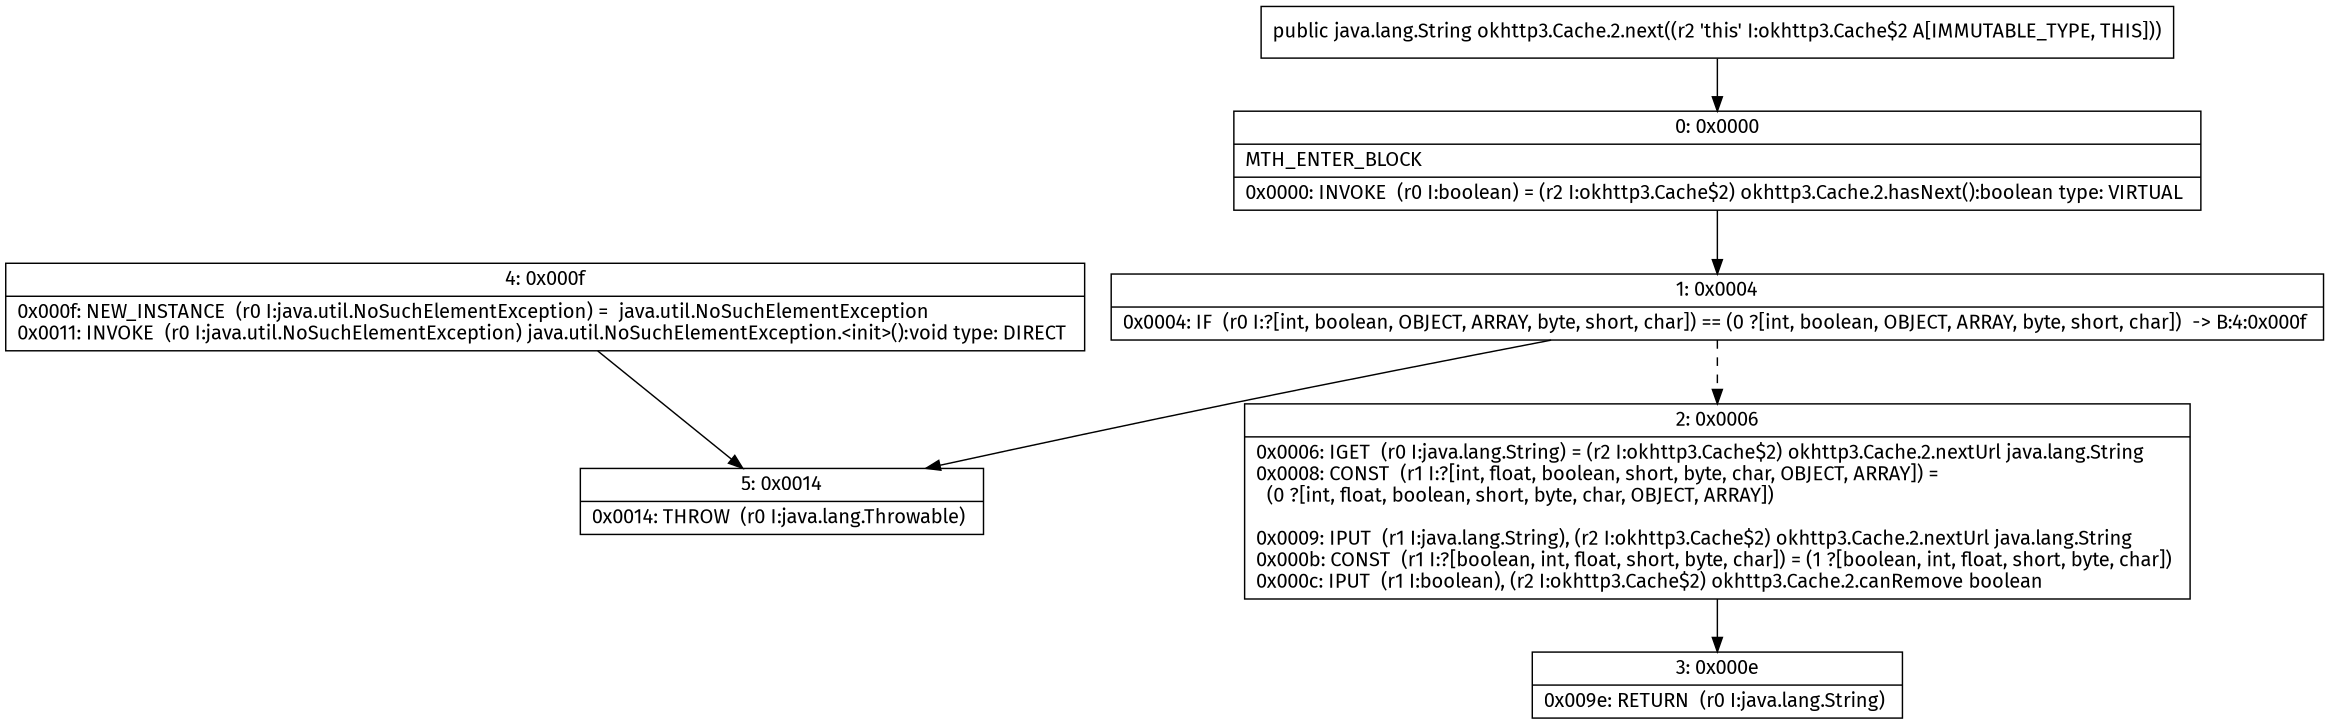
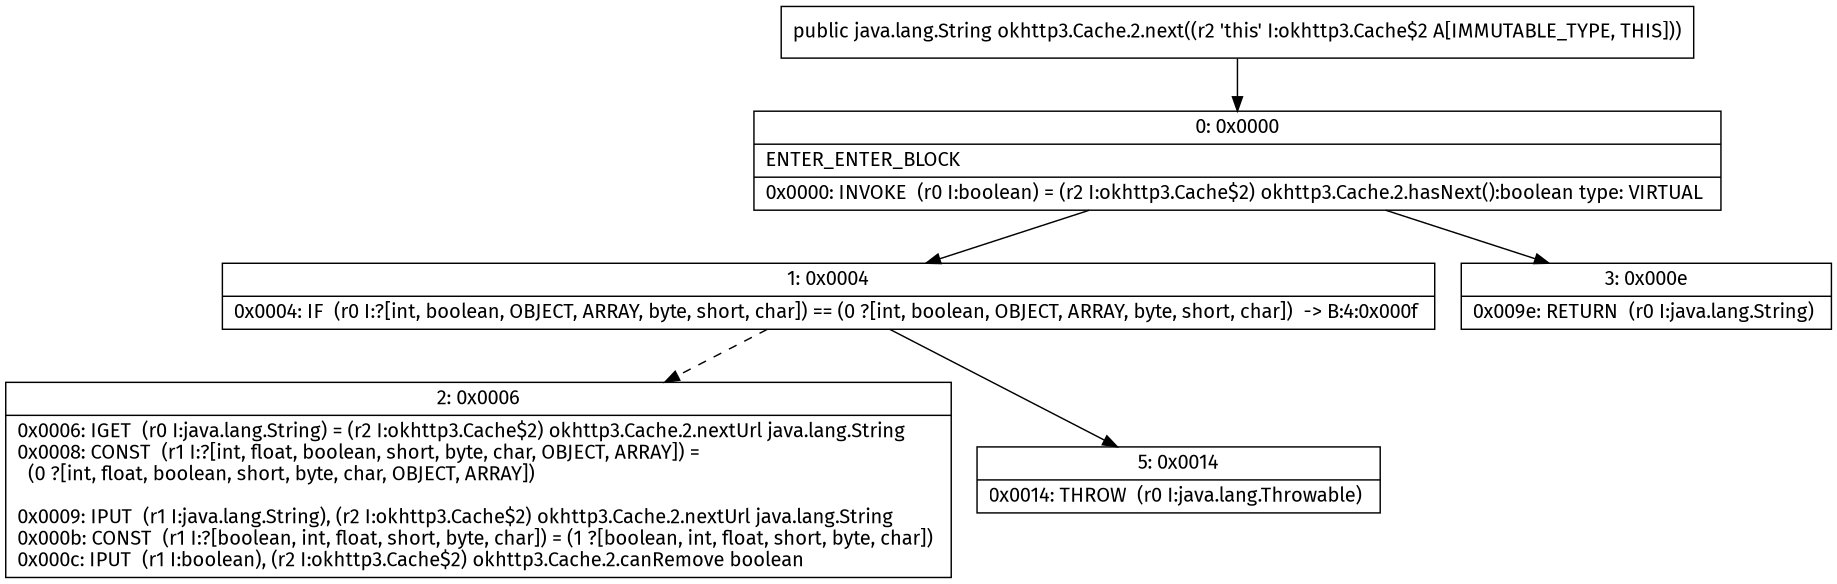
node "0: 0x0000": text "MTH_ENTER_BLOCK" -> "ENTER_ENTER_BLOCK"
node "4: 0x000f": removed
edge "2: 0x0006" -> "3: 0x000e": now "0: 0x0000" -> "3: 0x000e"
